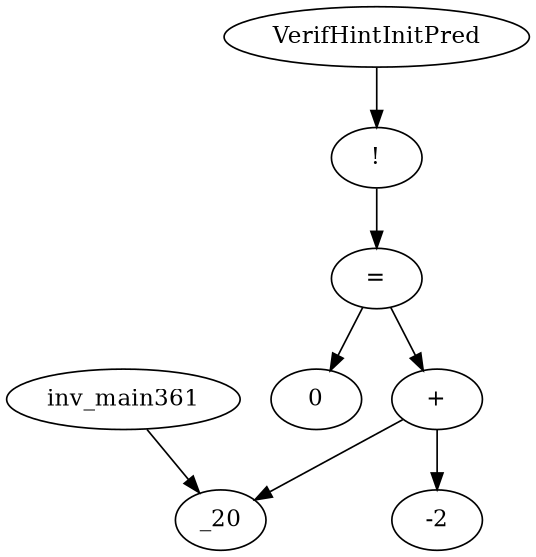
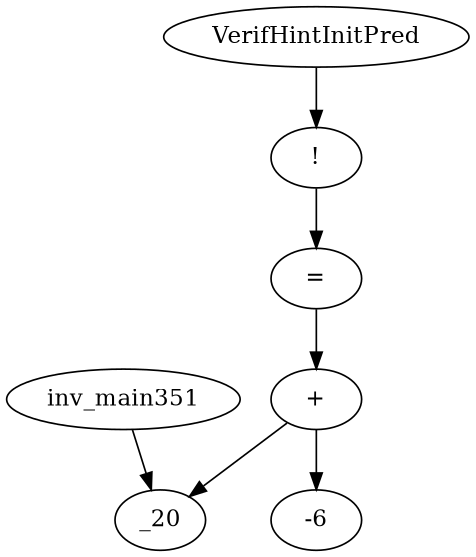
node "inv_main361": label "inv_main361" -> "inv_main351"
node "0": removed
node "-2": label "-2" -> "-6"
